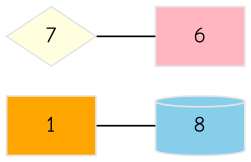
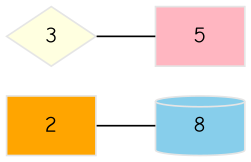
node "7": label "7" -> "3"
node "6": label "6" -> "5"
node "1": label "1" -> "2"
